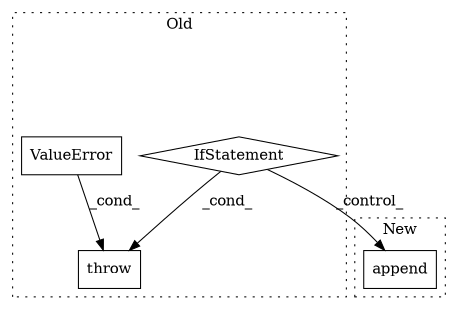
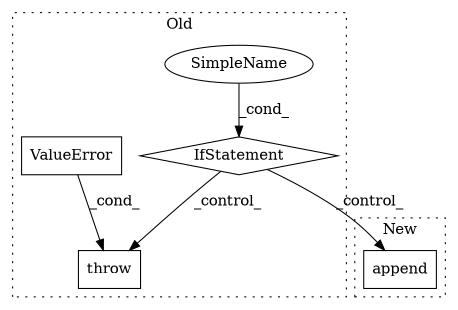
node "SimpleName": added
edge "IfStatement" -> "throw": label "_cond_" -> "_control_"
